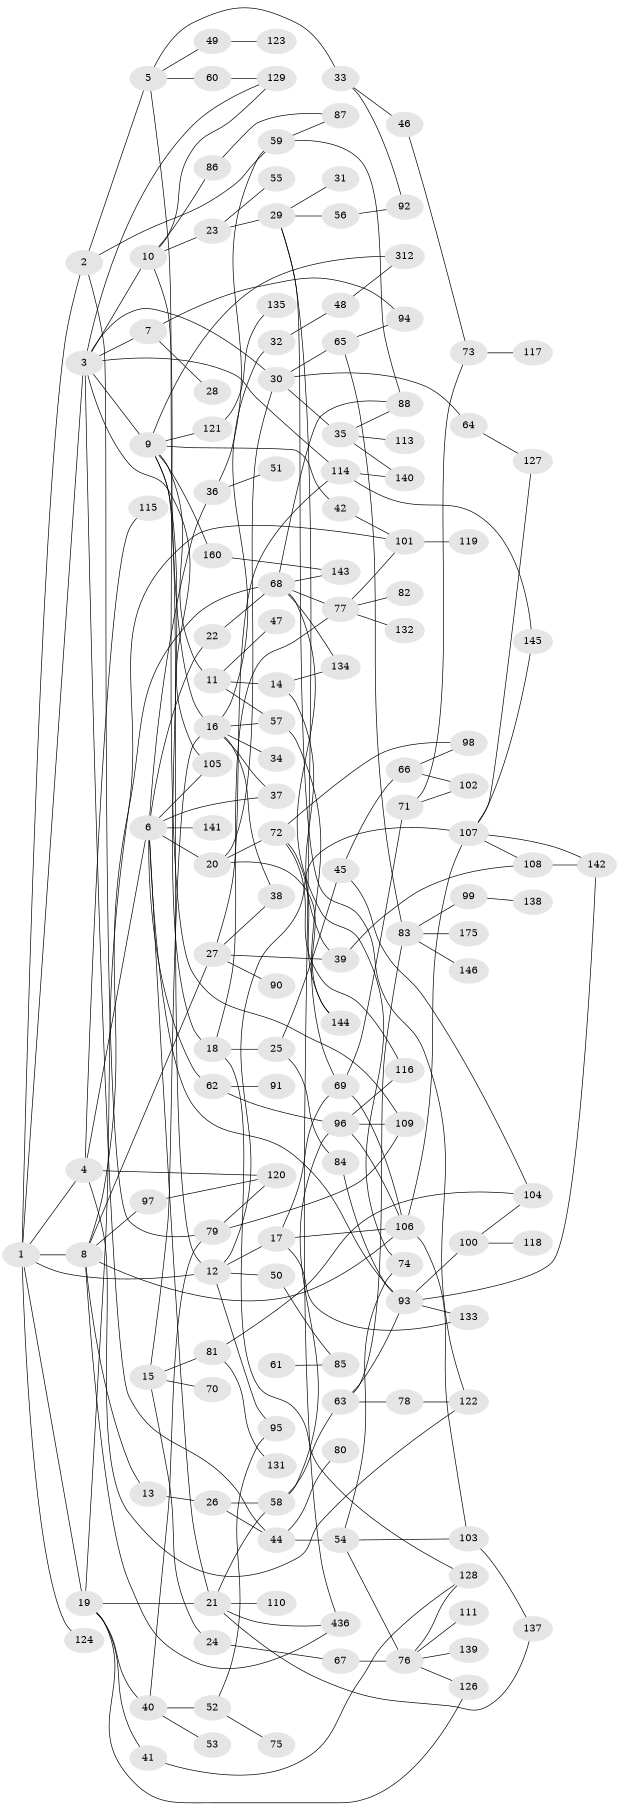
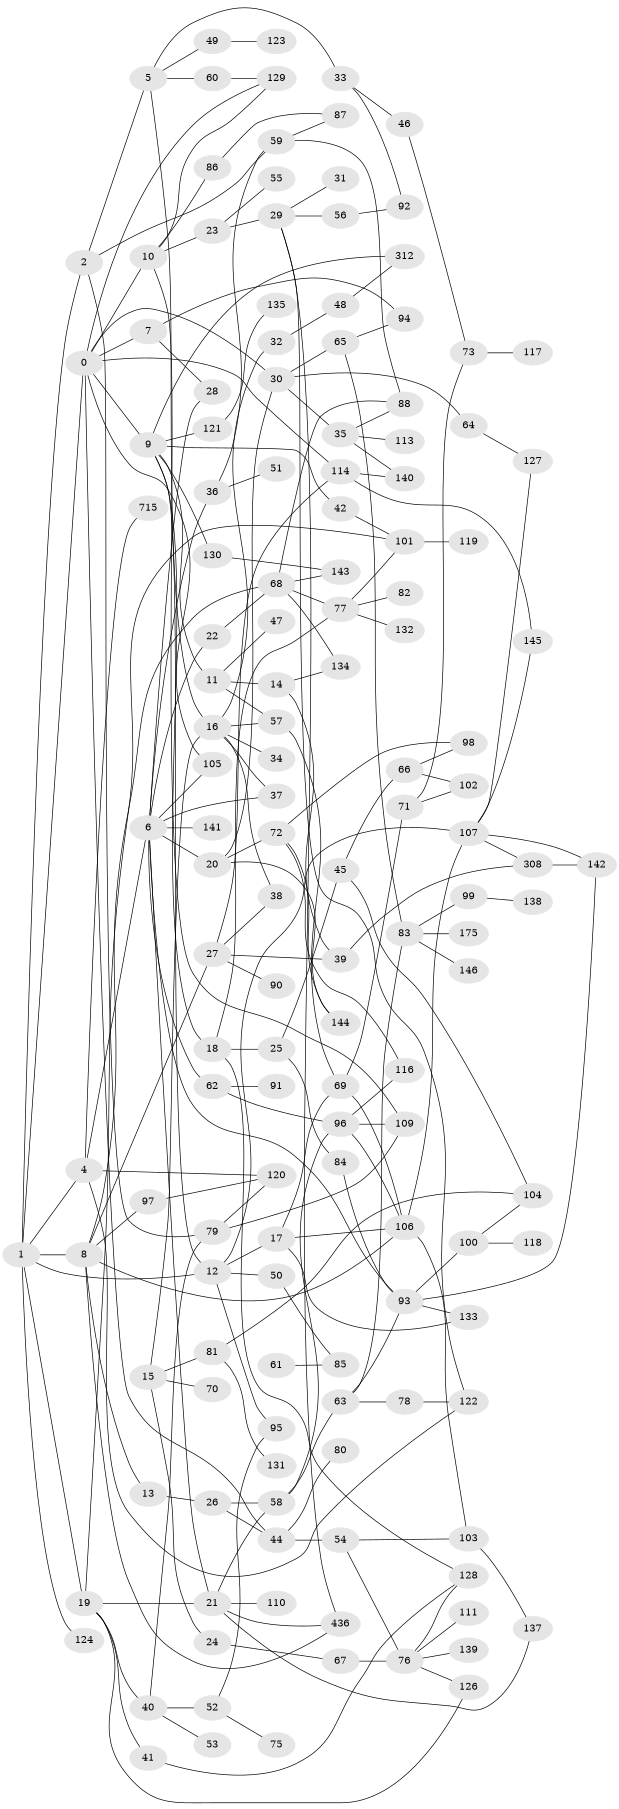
node "3": label "3" -> "0"
node "115": label "115" -> "715"
node "160": label "160" -> "130"
edge "28" -- "6": added
node "108": label "108" -> "308"
node "74": removed
